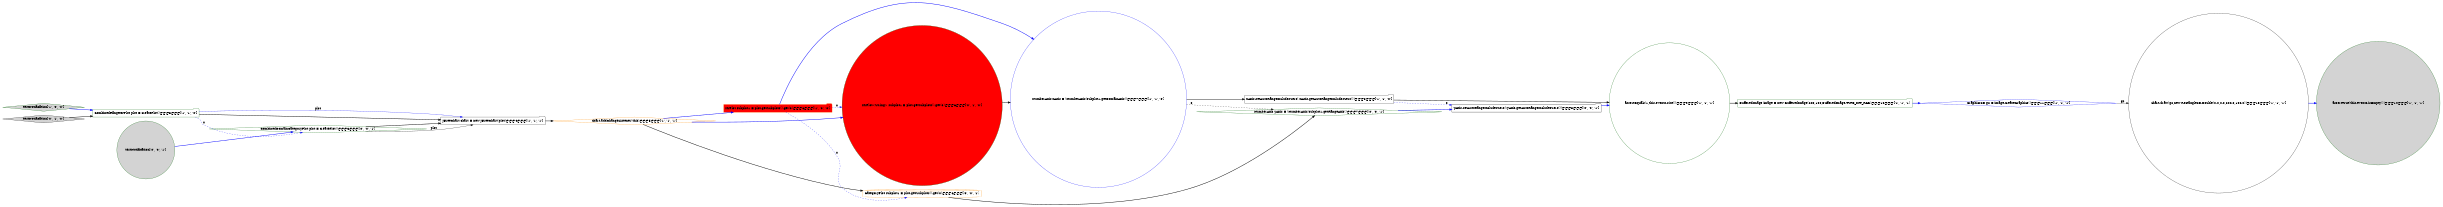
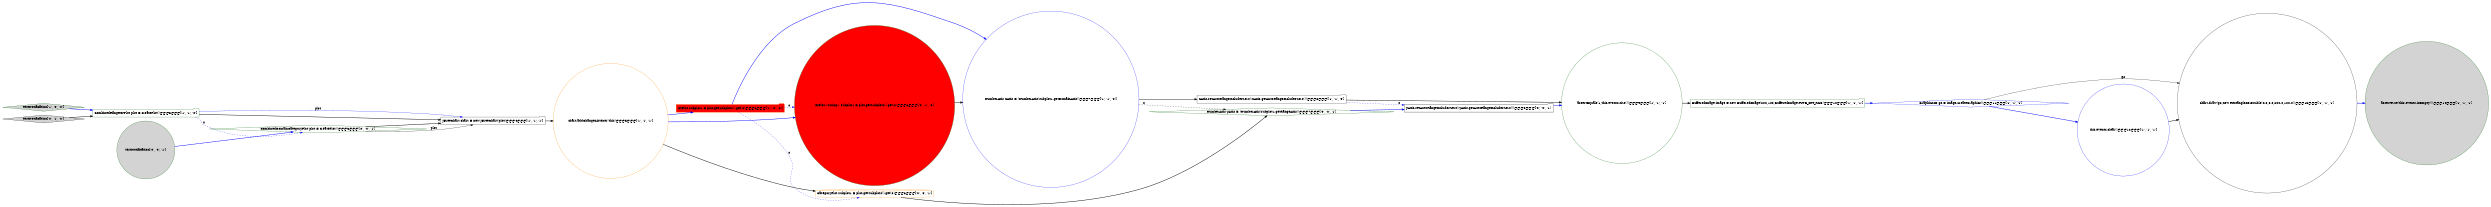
node "chart.addChangeListener(this)@@@5@@@['1', '1', '1']": shape diamond -> circle
node "this.events.clear()@@@12@@@['1', '1', '1']": added
